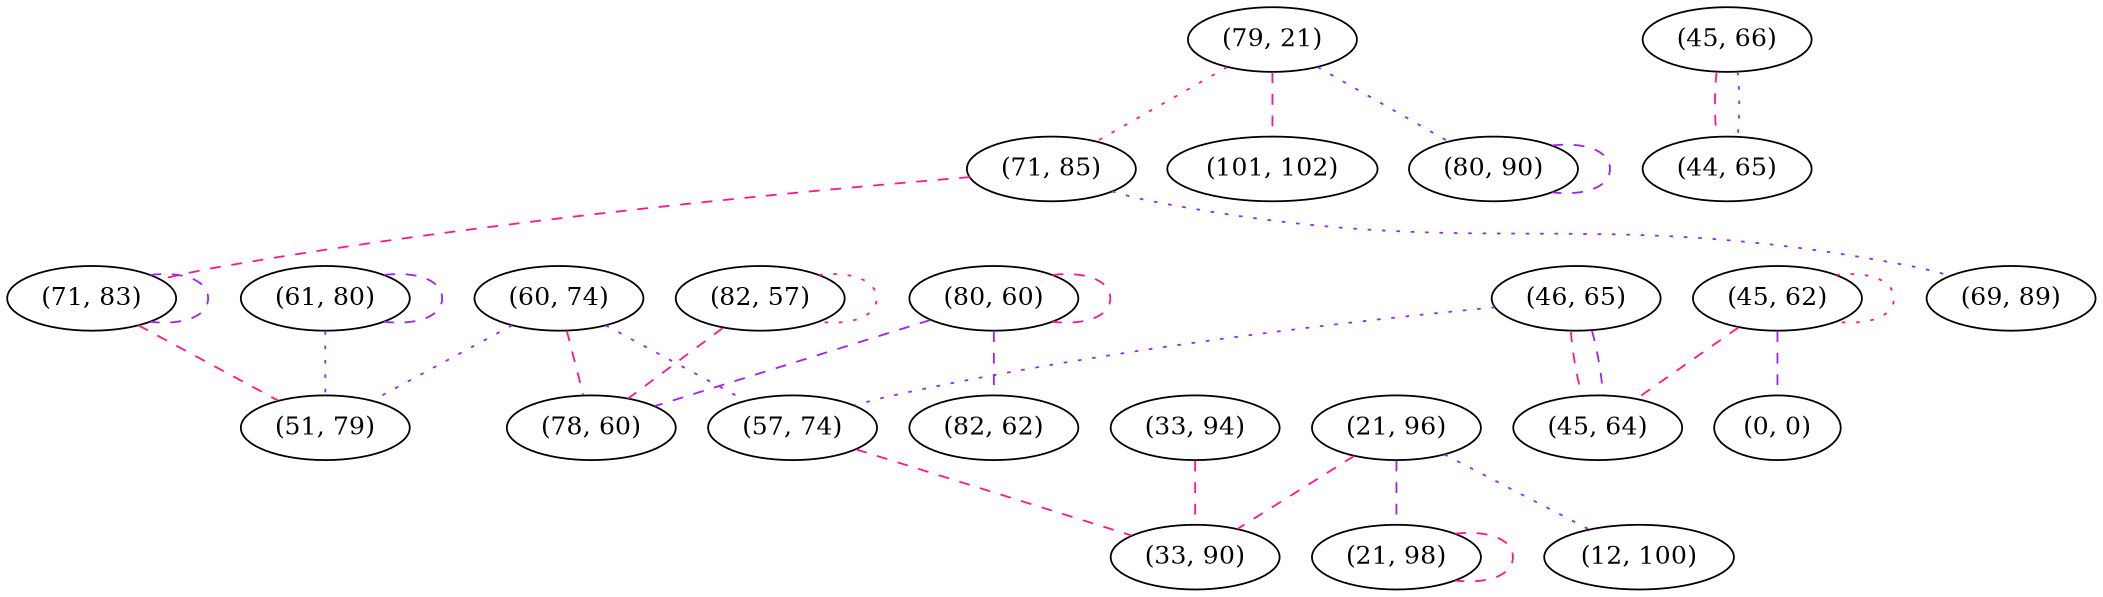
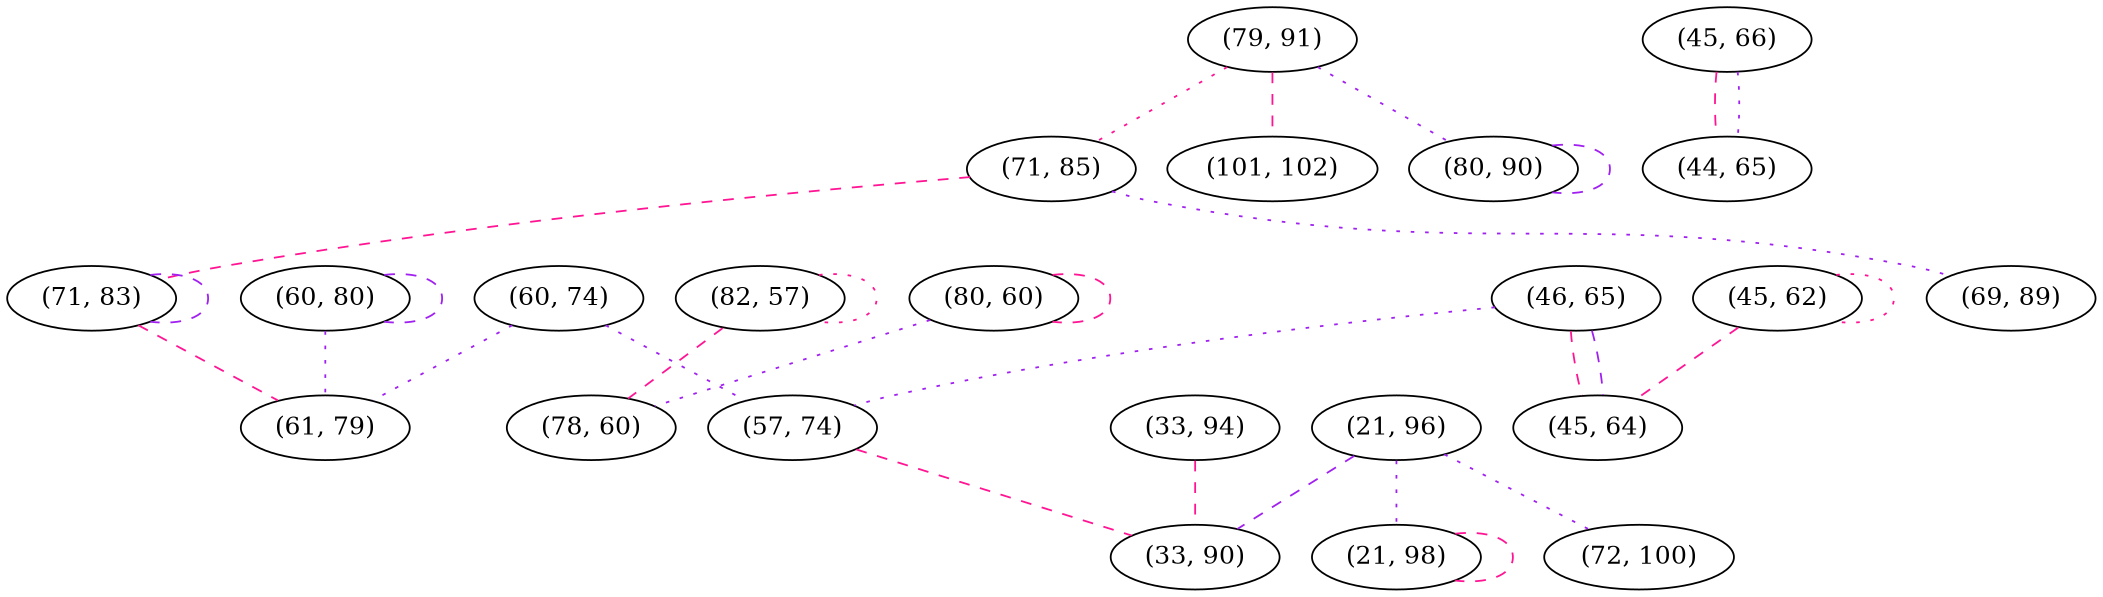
node "(79, 21)": label "(79, 21)" -> "(79, 91)"
node "(61, 80)": label "(61, 80)" -> "(60, 80)"
edge "(60, 74)" -- "(78, 60)": removed
edge "(80, 60)" -- "(78, 60)": style dashed -> dotted
node "(51, 79)": label "(51, 79)" -> "(61, 79)"
node "(82, 62)": removed
node "(0, 0)": removed
edge "(21, 96)" -- "(33, 90)": color deeppink -> purple
edge "(21, 96)" -- "(21, 98)": style dashed -> dotted
node "(12, 100)": label "(12, 100)" -> "(72, 100)"
